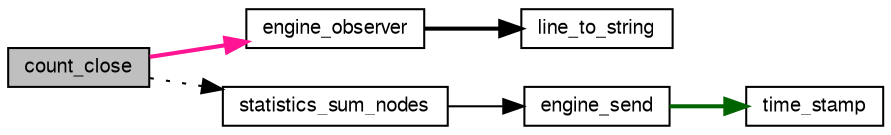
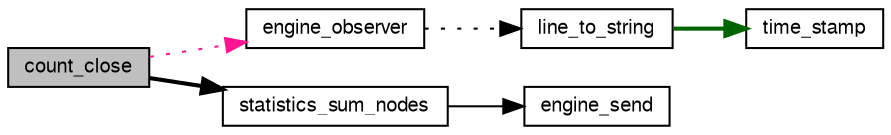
edge "engine_observer" -> "line_to_string": style bold -> dotted
edge "count_close" -> "engine_observer": style bold -> dotted
edge "count_close" -> "statistics_sum_nodes": style dotted -> bold
edge "engine_send" -> "time_stamp": now "line_to_string" -> "time_stamp"
